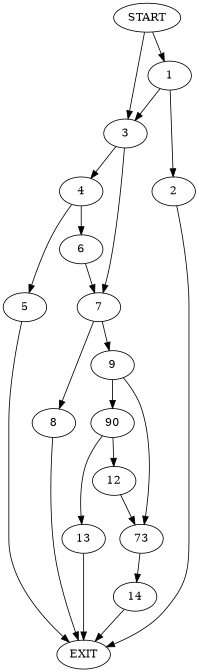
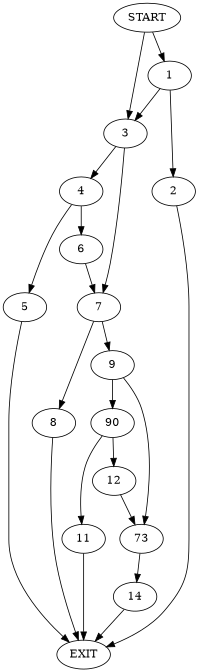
node "13": label "13" -> "11"
